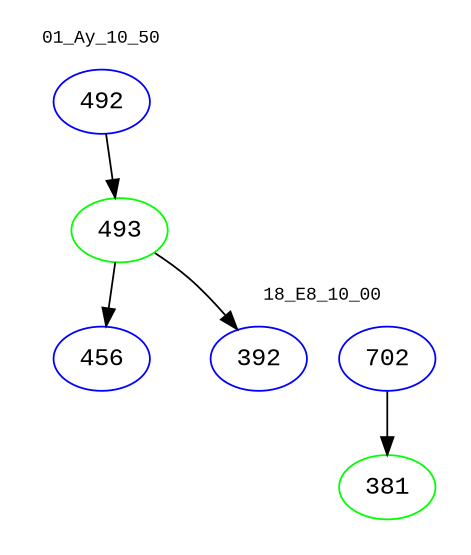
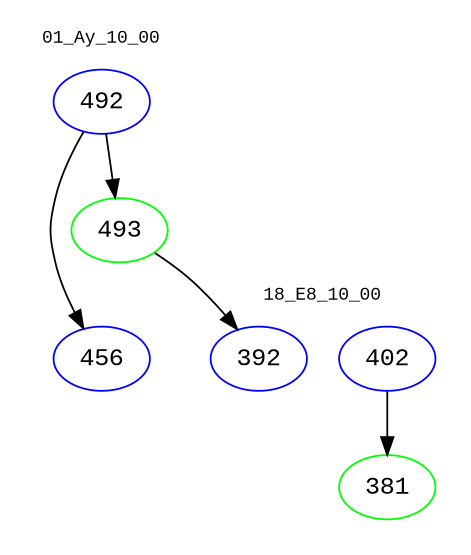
cluster "01_Ay_10_50": label "01_Ay_10_50" -> "01_Ay_10_00"
edge "493" -> "456": now "492" -> "456"
node "702": label "702" -> "402"
